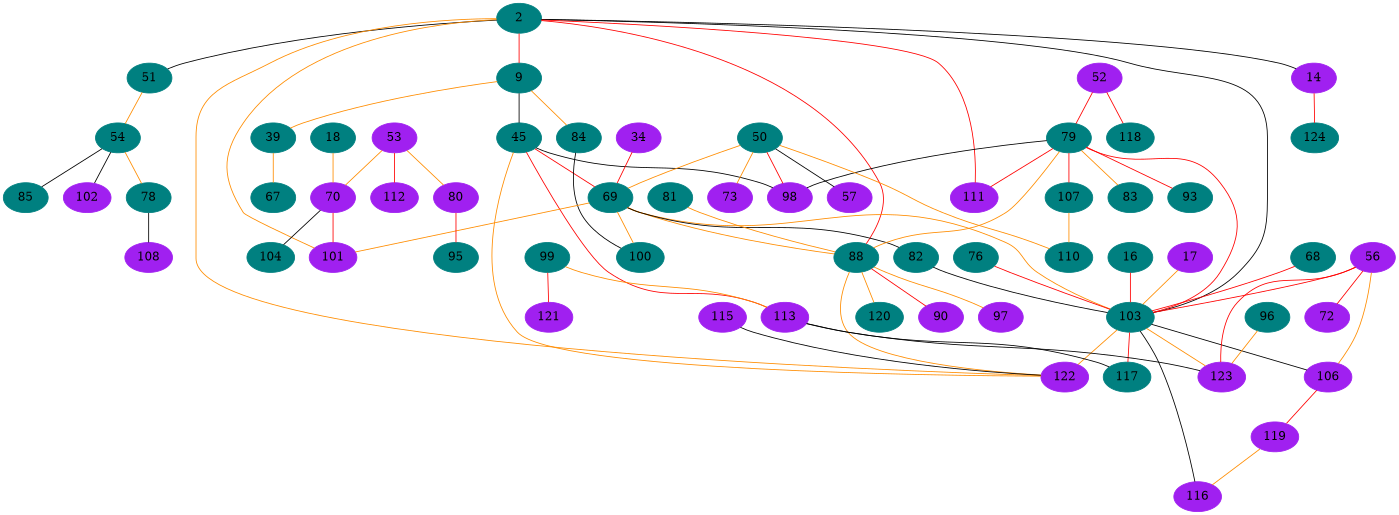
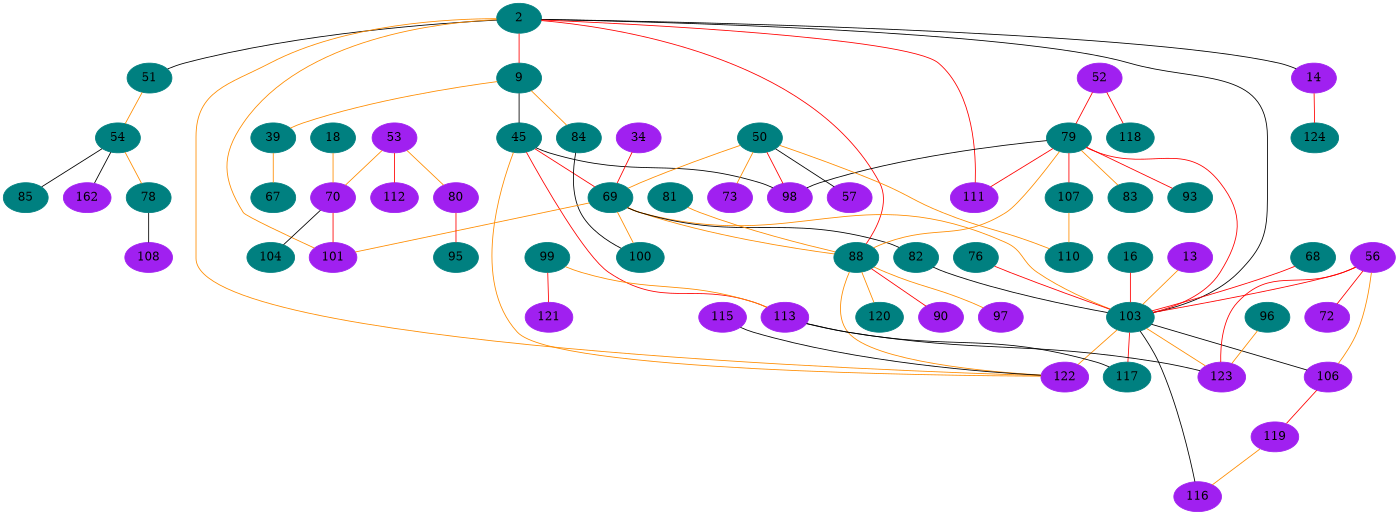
node "102": label "102" -> "162"
node "17": label "17" -> "13"
